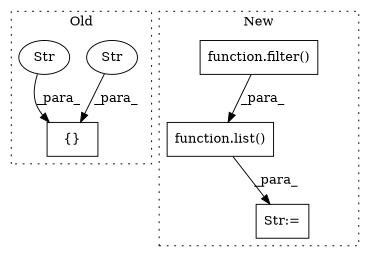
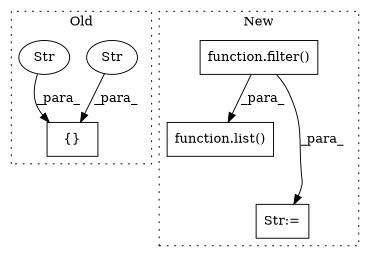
edge "function.list()" -> "Str:=": now "function.filter()" -> "Str:="
